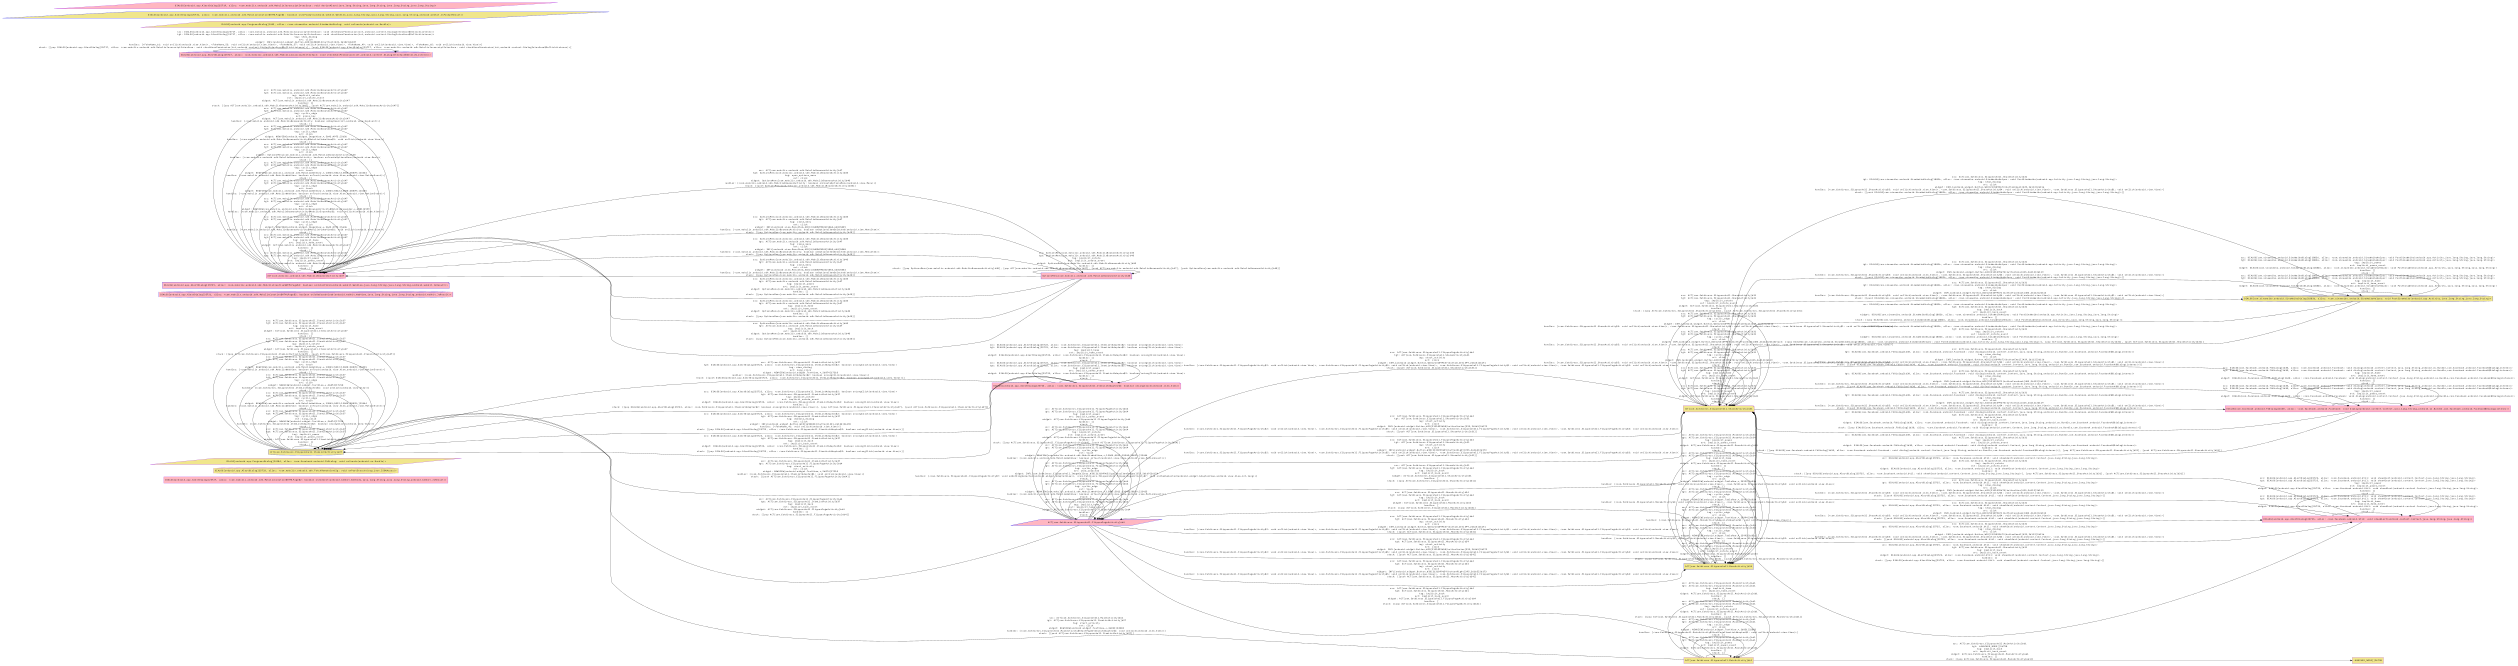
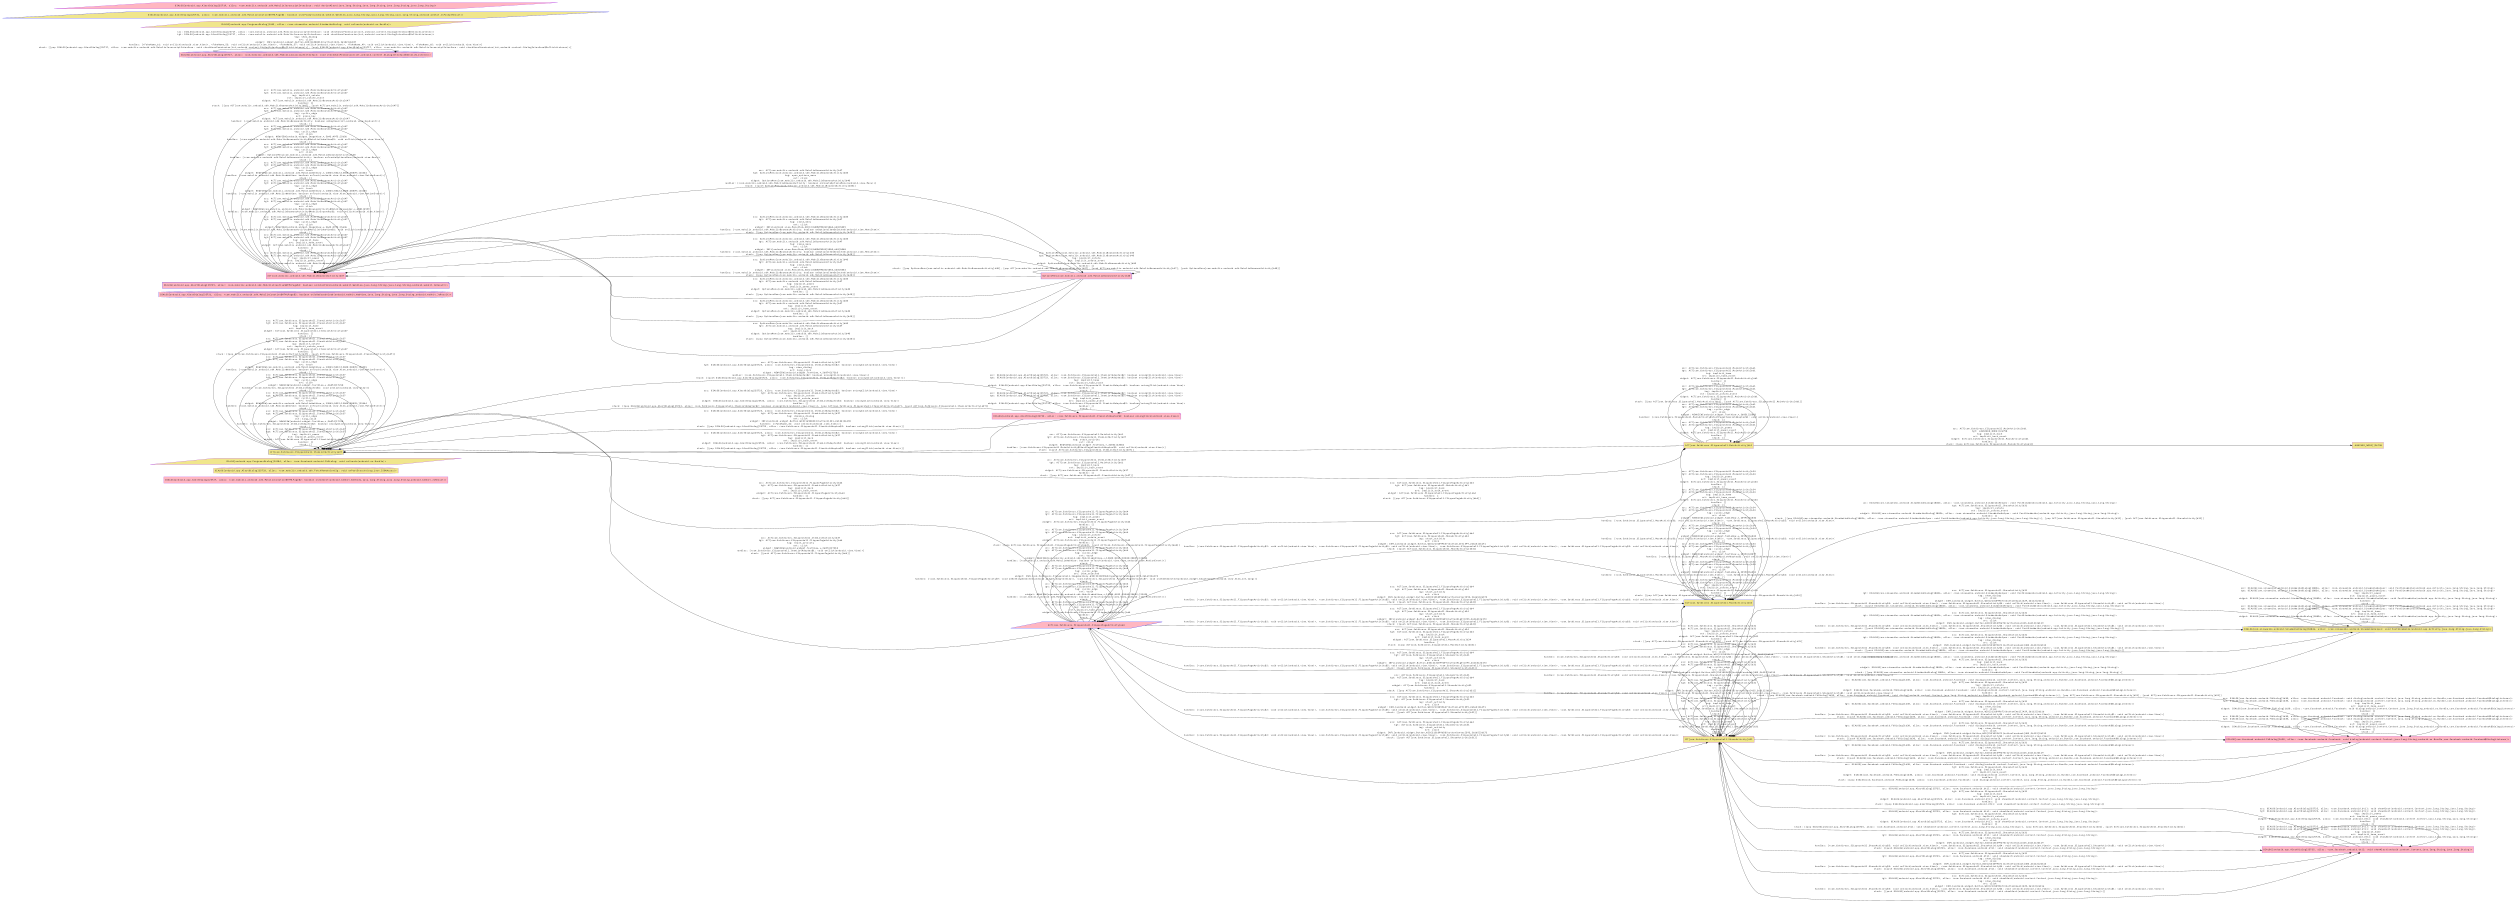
node "ACT[com.mobclix.android.sdk.MobclixBrowserActivity]647": shape cylinder -> box
edge "ACT[com.fatdivers.flippershell.ItemListActivity]637" -> "ACT[com.fatdivers.flippershell.MainActivity]661": added, label "src: ACT[com.fatdivers.flippershell.ItemListActivity]637 tgt: ACT[com.fatdivers.flippershell.MainActivity]661 tag: implicit_back evt: implicit_back_event widget: ACT[com.fatdivers.flippershell.ItemListActivity]637 handler: [] stack: [[pop ACT[com.fatdivers.flippershell.ItemListActivity]637]]"
